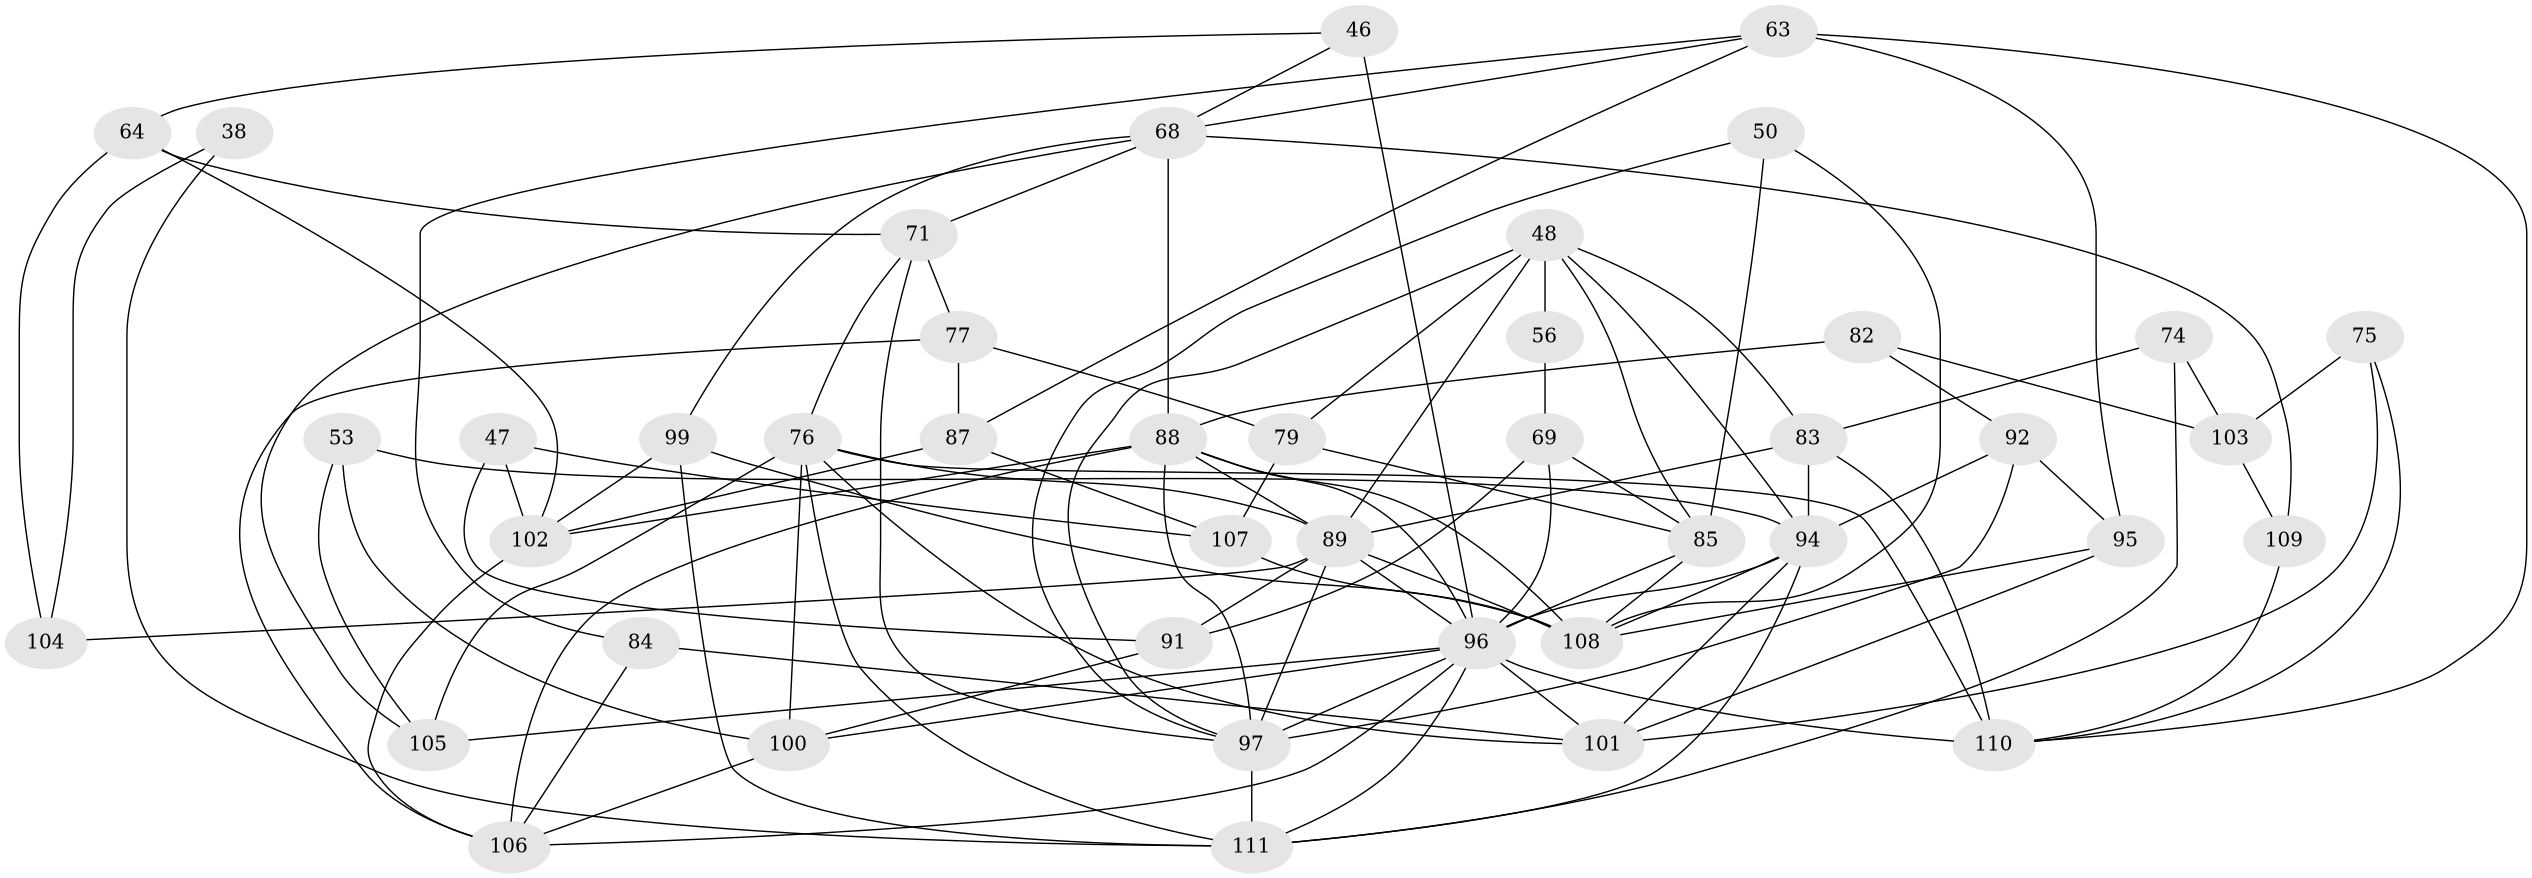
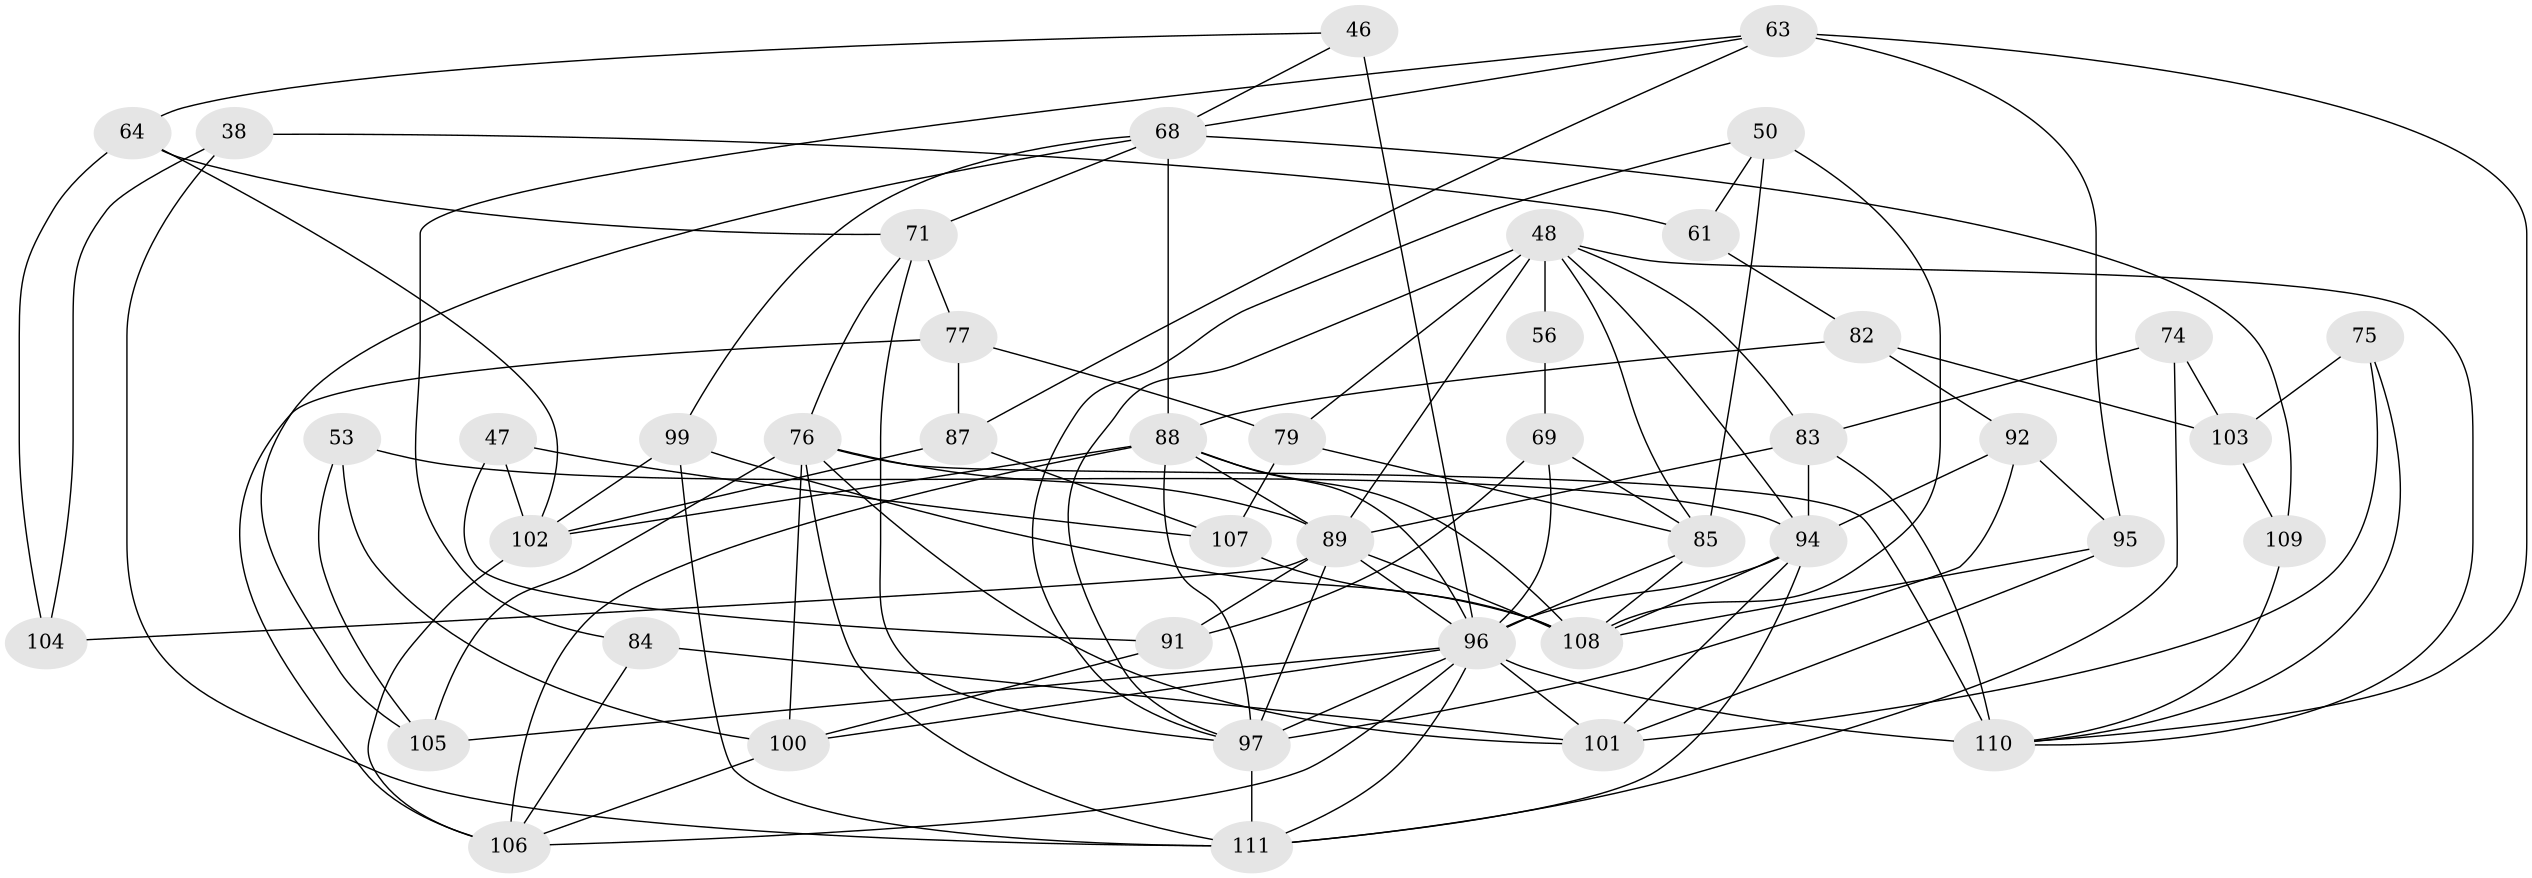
node "61": added
edge "48" -- "110": added
